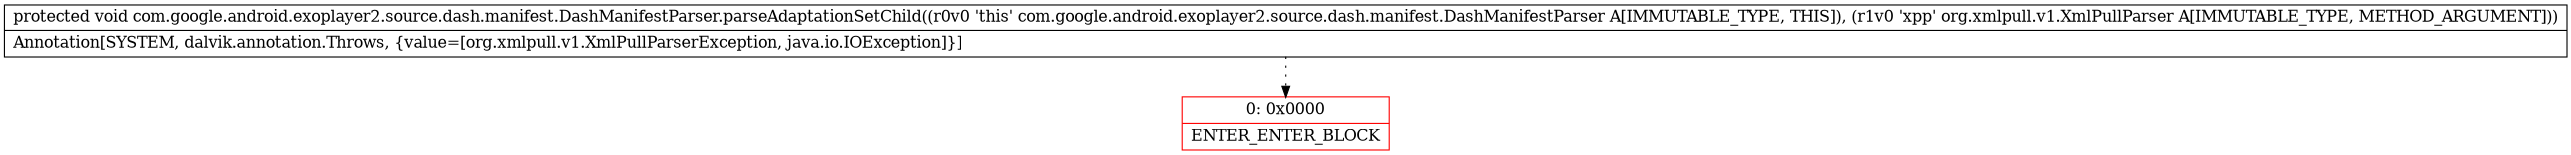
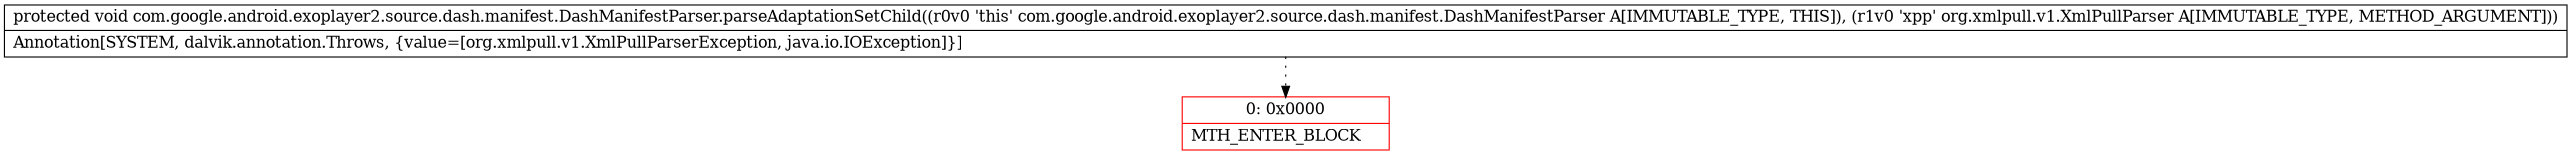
node "0: 0x0000": text "ENTER_ENTER_BLOCK" -> "MTH_ENTER_BLOCK"
